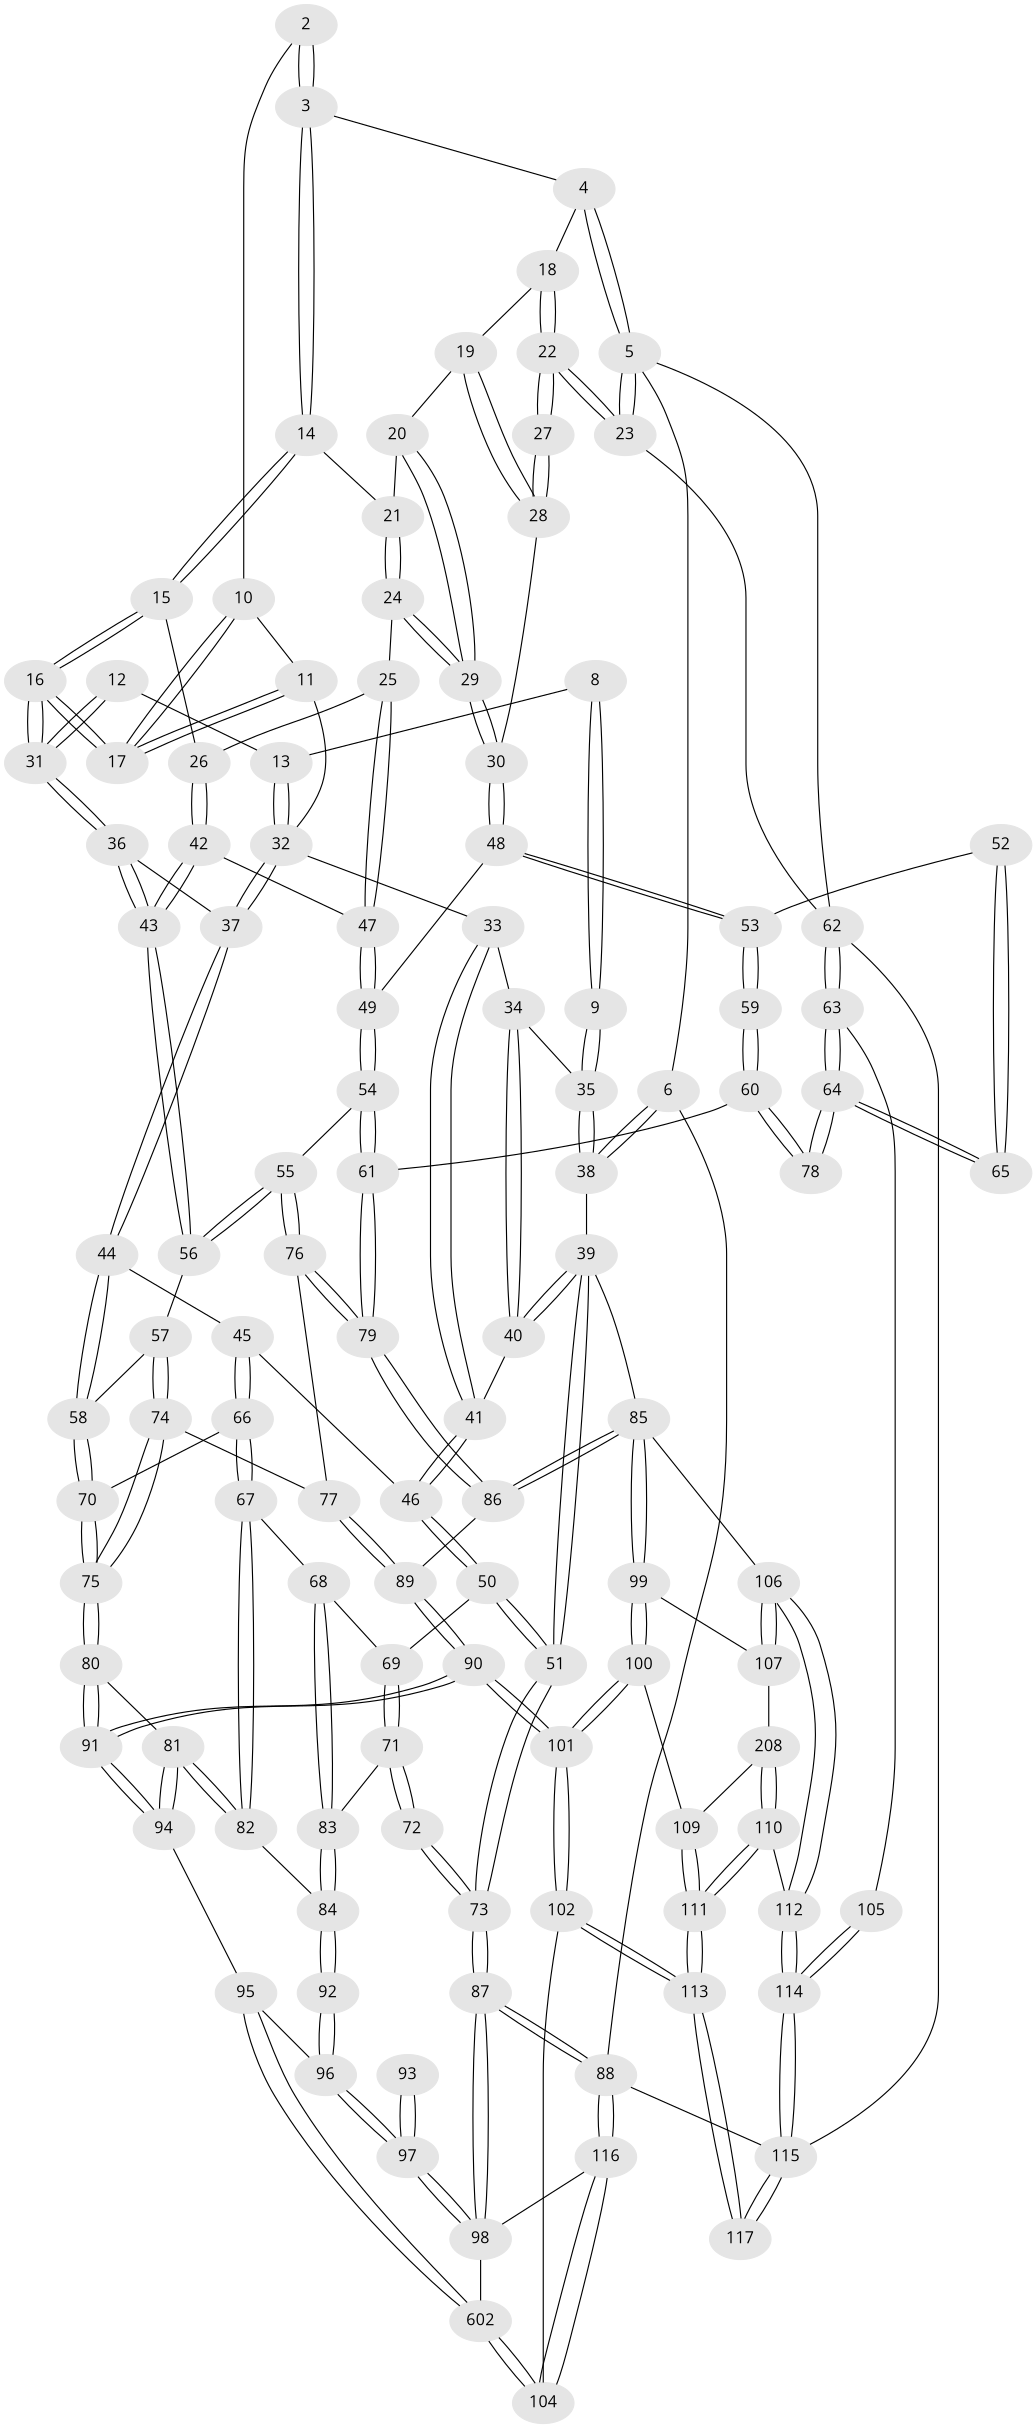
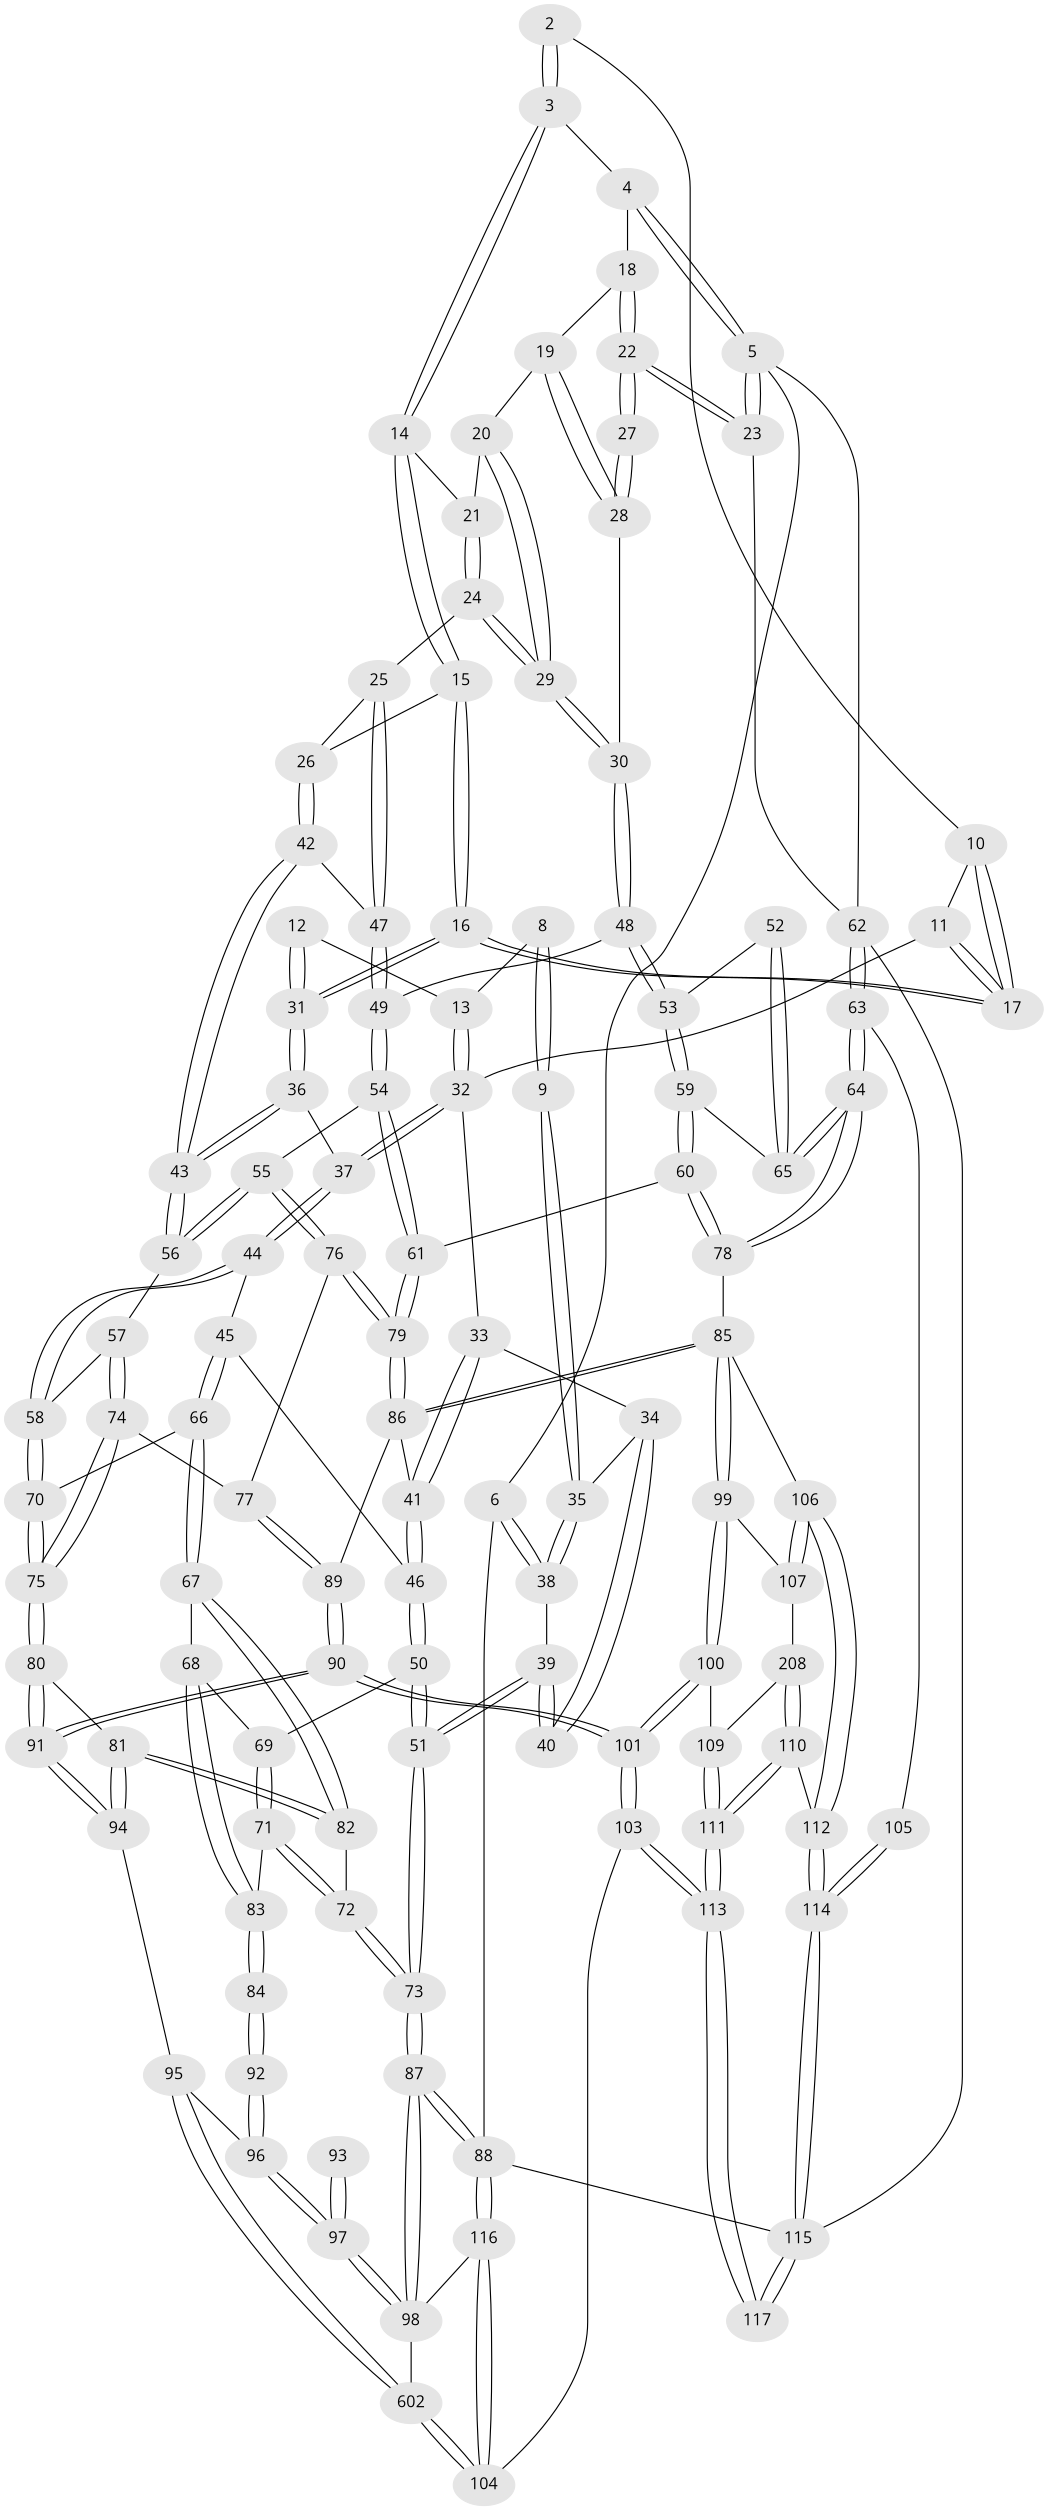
edge "59" -- "65": added
edge "39" -- "85": now "78" -- "85"
edge "40" -- "41": now "86" -- "41"
edge "82" -- "84": now "82" -- "72"
node "102": label "102" -> "103"
